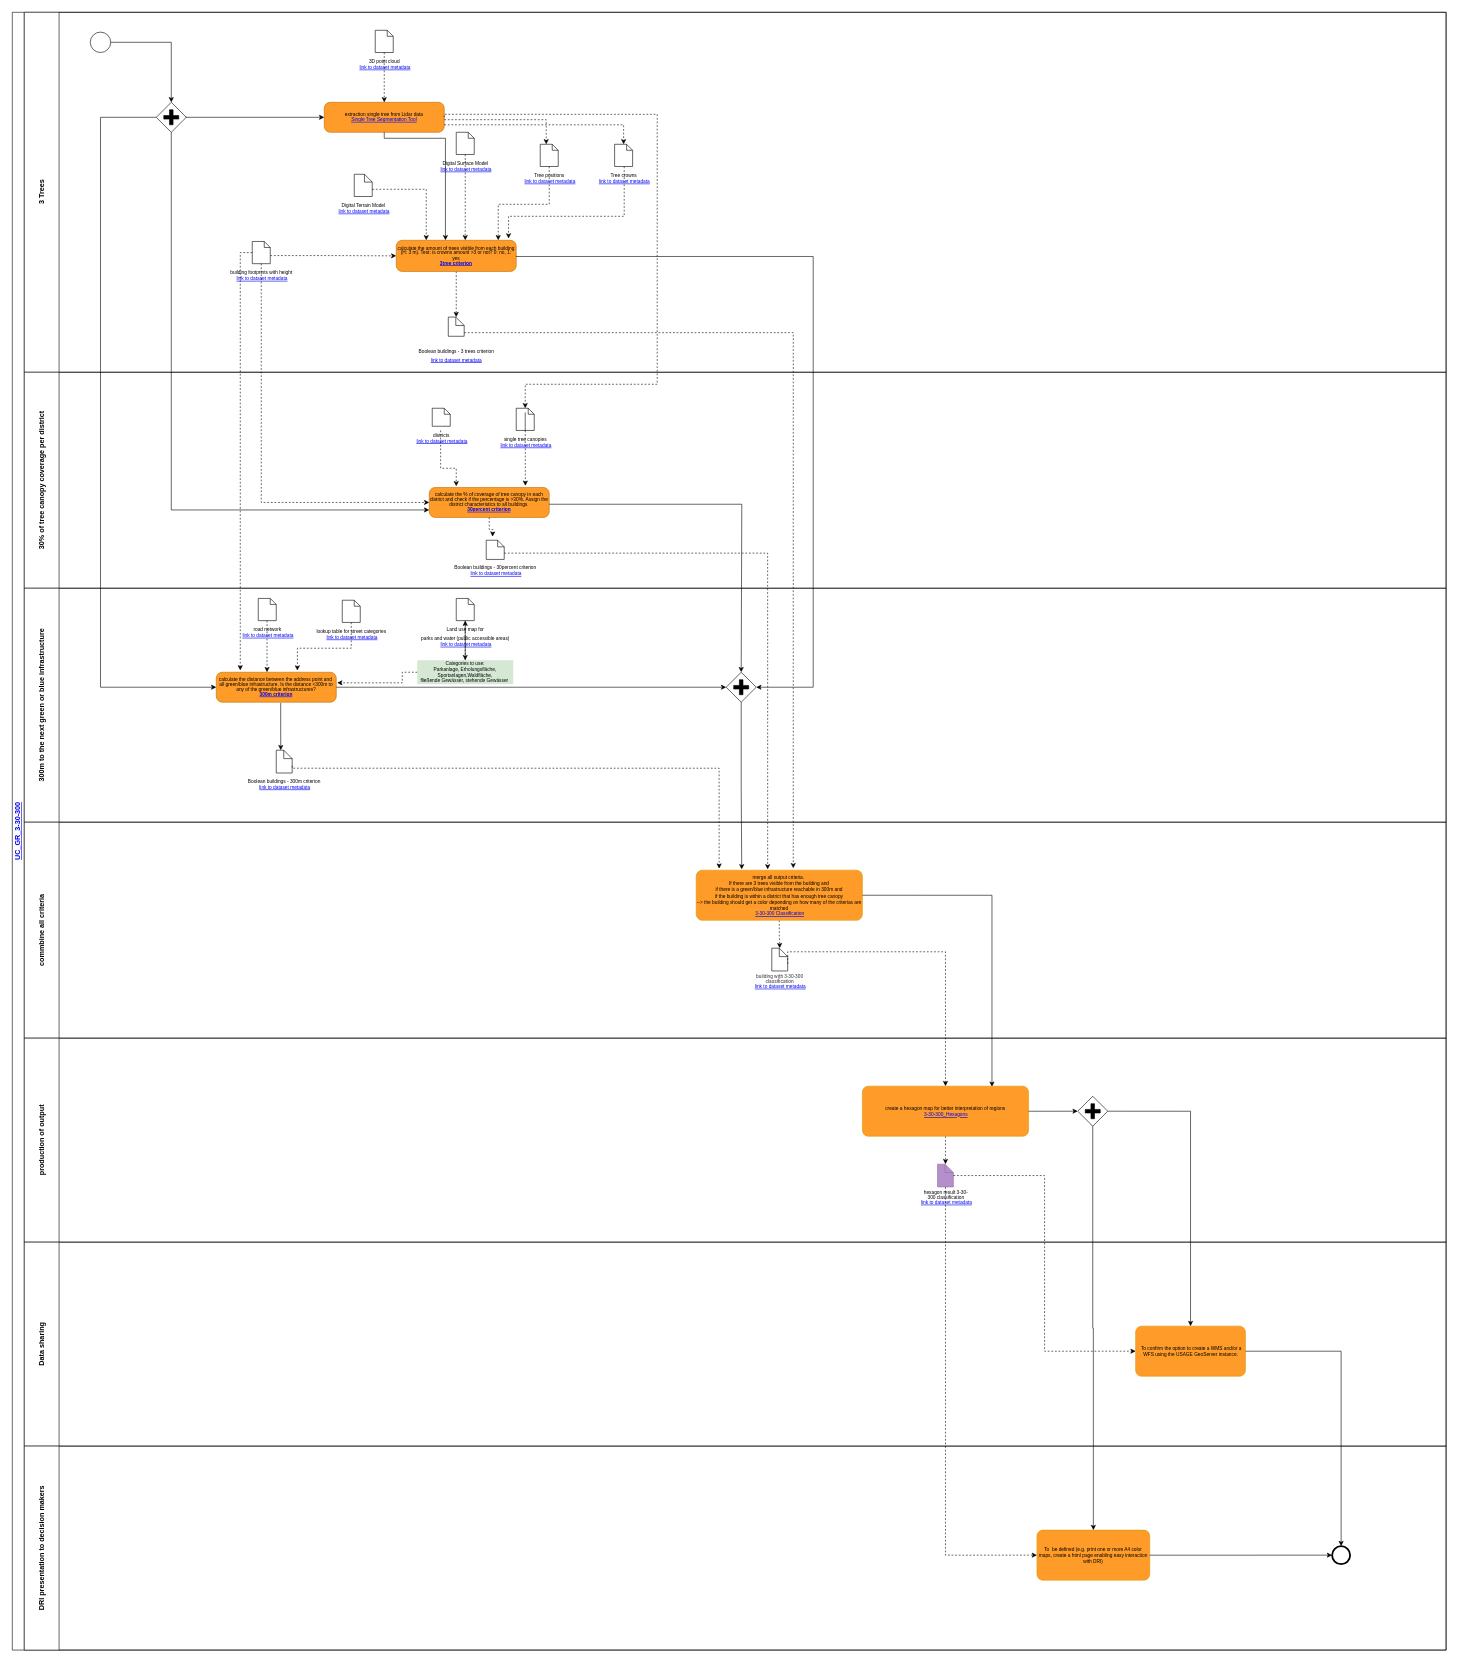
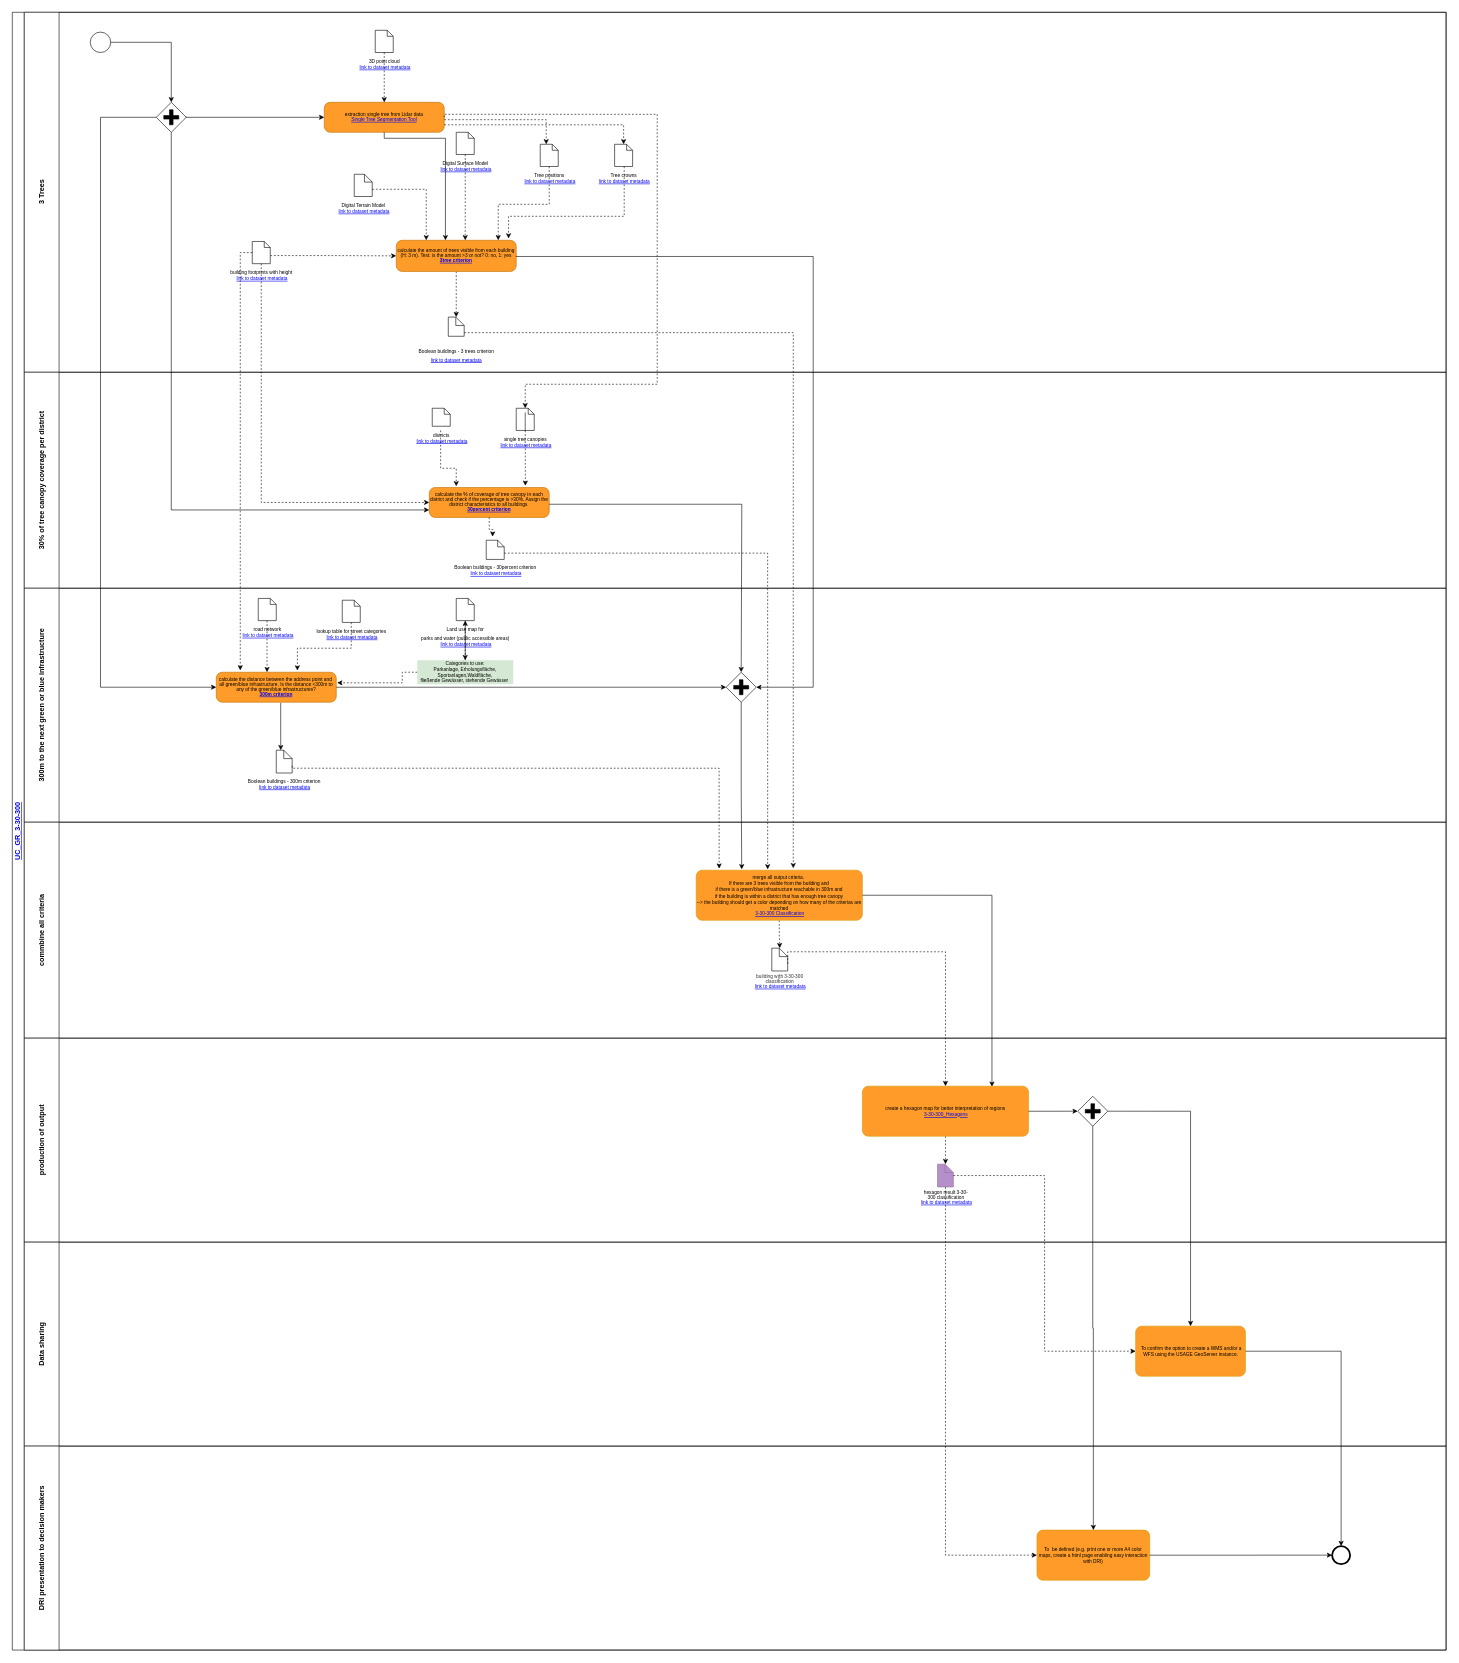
node "calculate the amount of trees visible from each building (H: 3 m). Test: is crowns amount >3 or not? 0: no, 1: yes 3tree criterion": label "calculate the amount of trees visible from each building (H: 3 m). Test: is crowns amount >3 or not? 0: no, 1: yes 3tree criterion" -> "calculate the amount of trees visible from each building (H: 3 m). Test: is the amount >3 or not? 0: no, 1: yes 3tree criterion"
